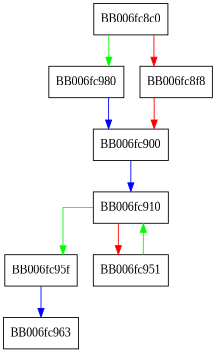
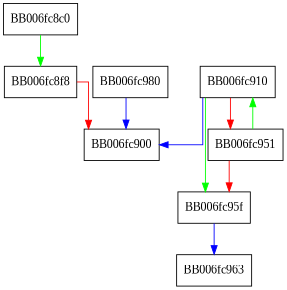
edge "BB006fc8c0" -> "BB006fc980": removed
edge "BB006fc8c0" -> "BB006fc8f8": color red -> green
edge "BB006fc900" -> "BB006fc910": reversed
edge "BB006fc951" -> "BB006fc95f": added
